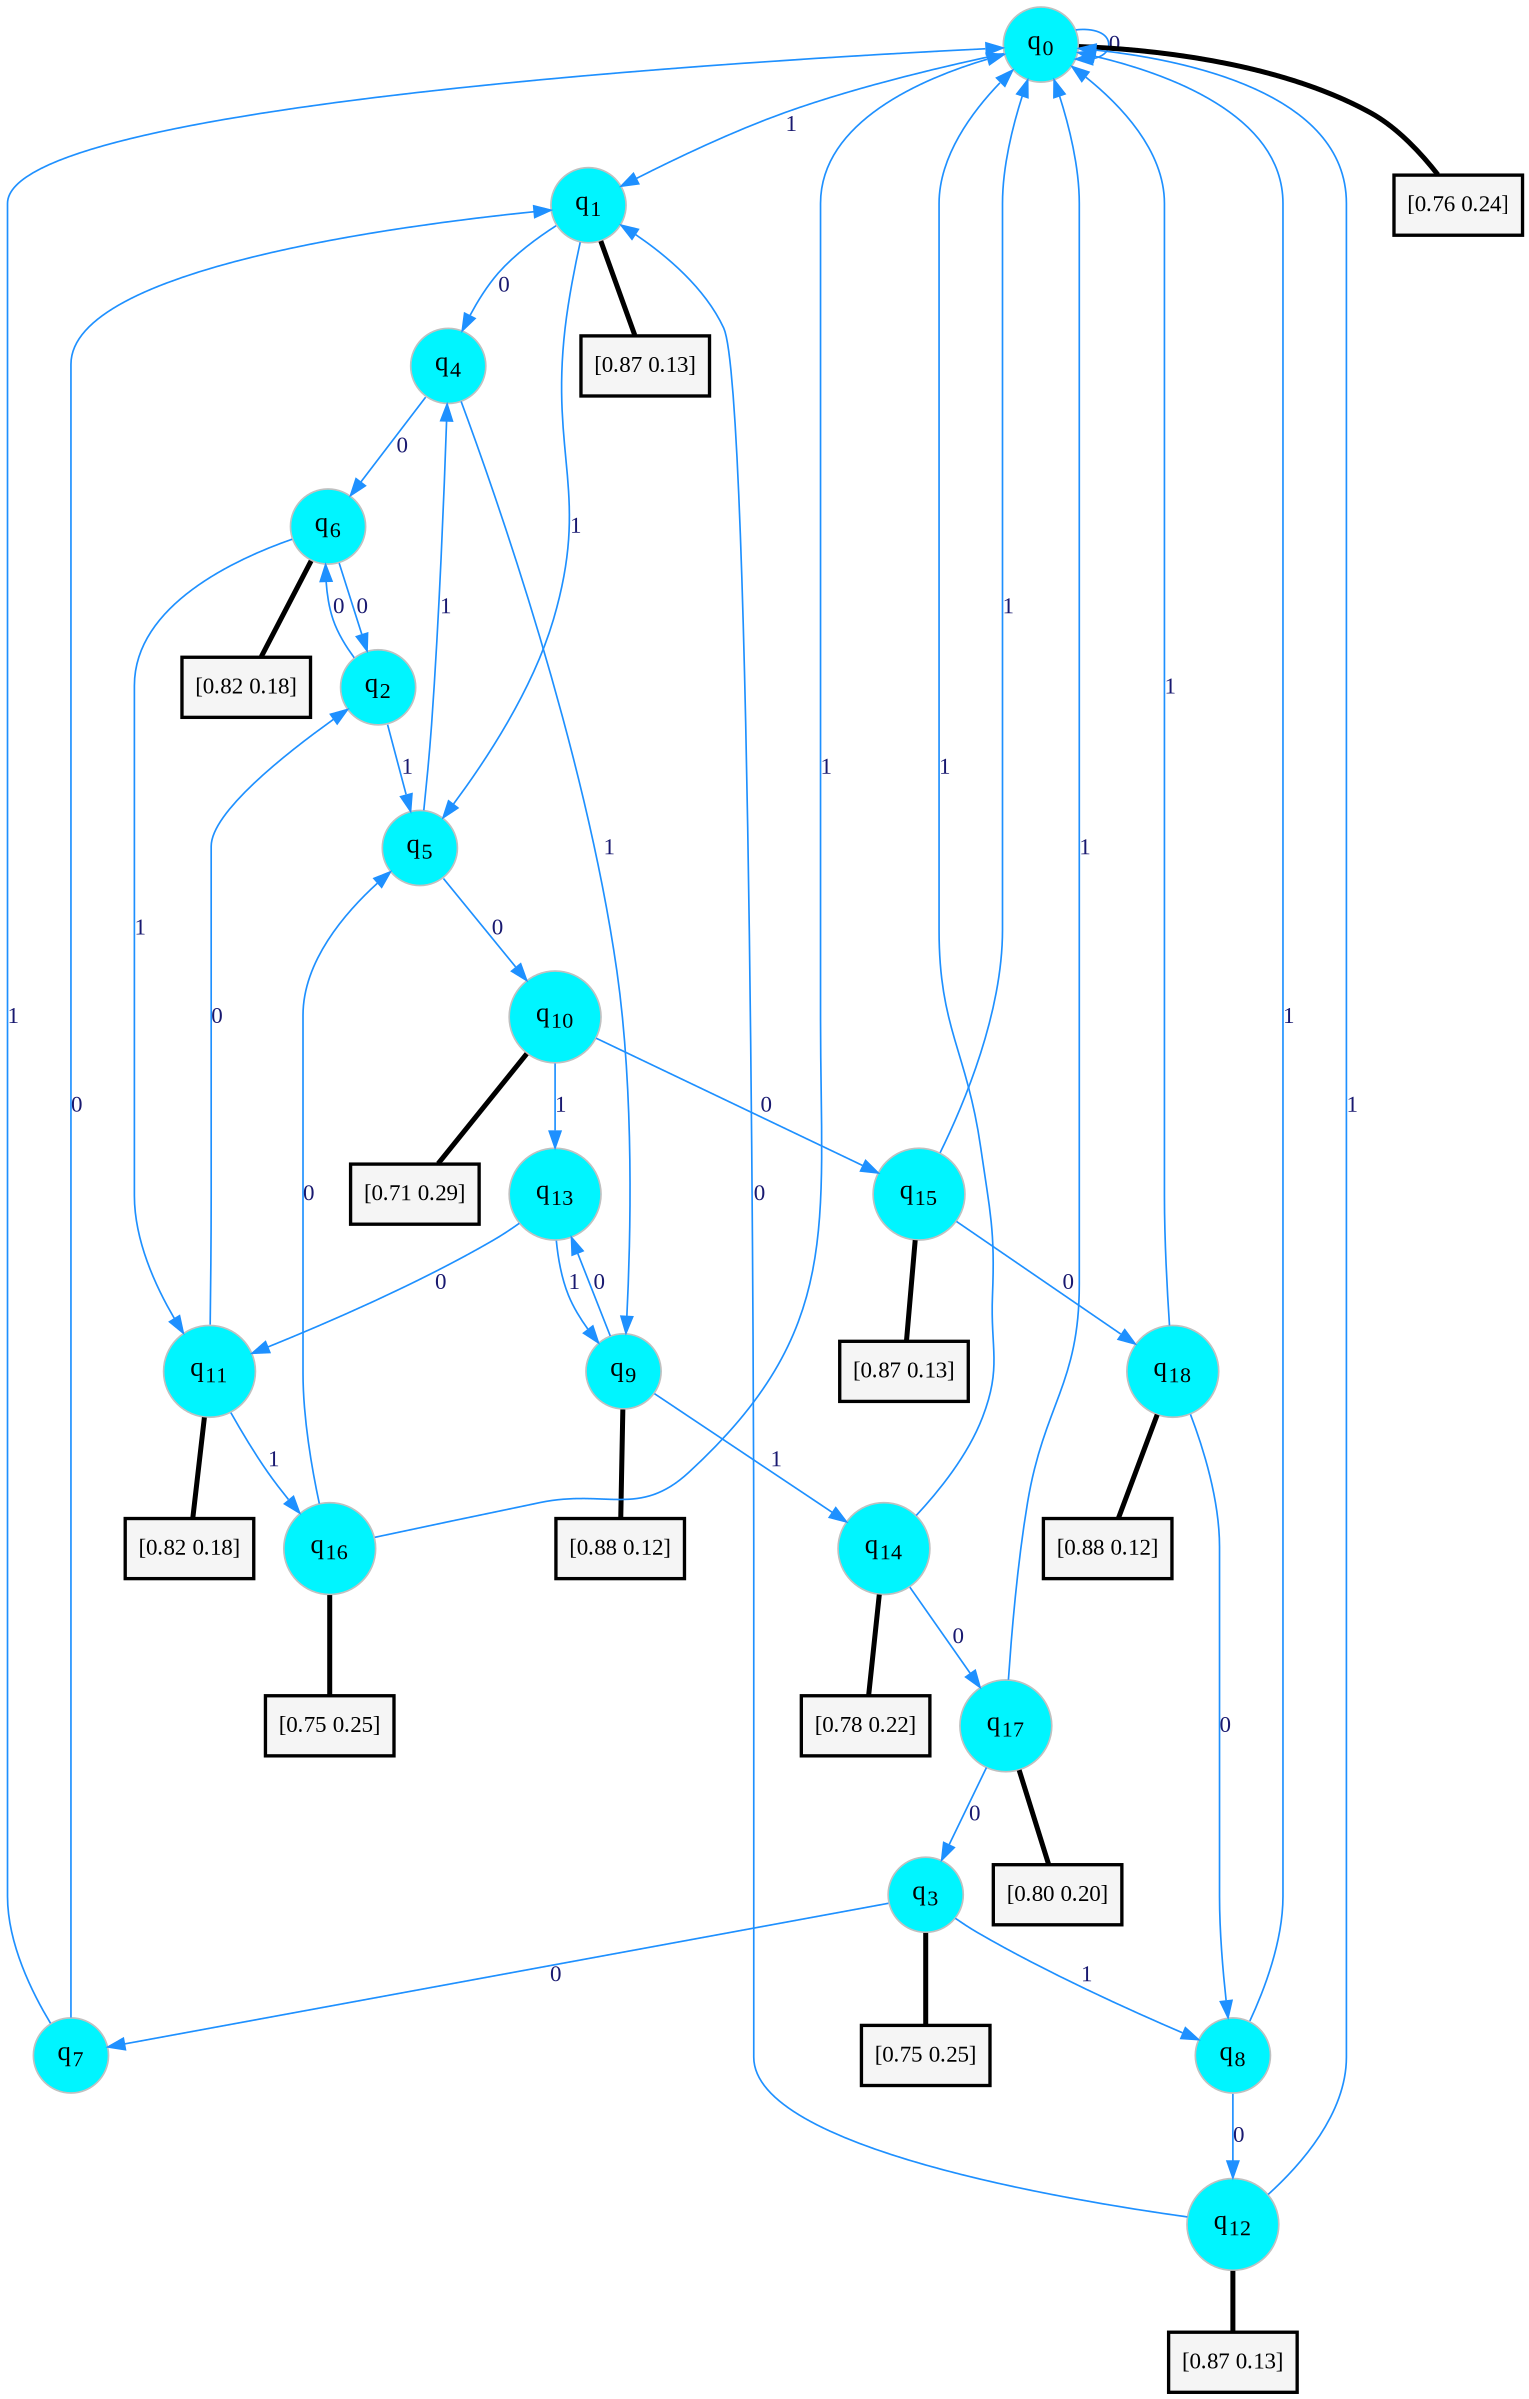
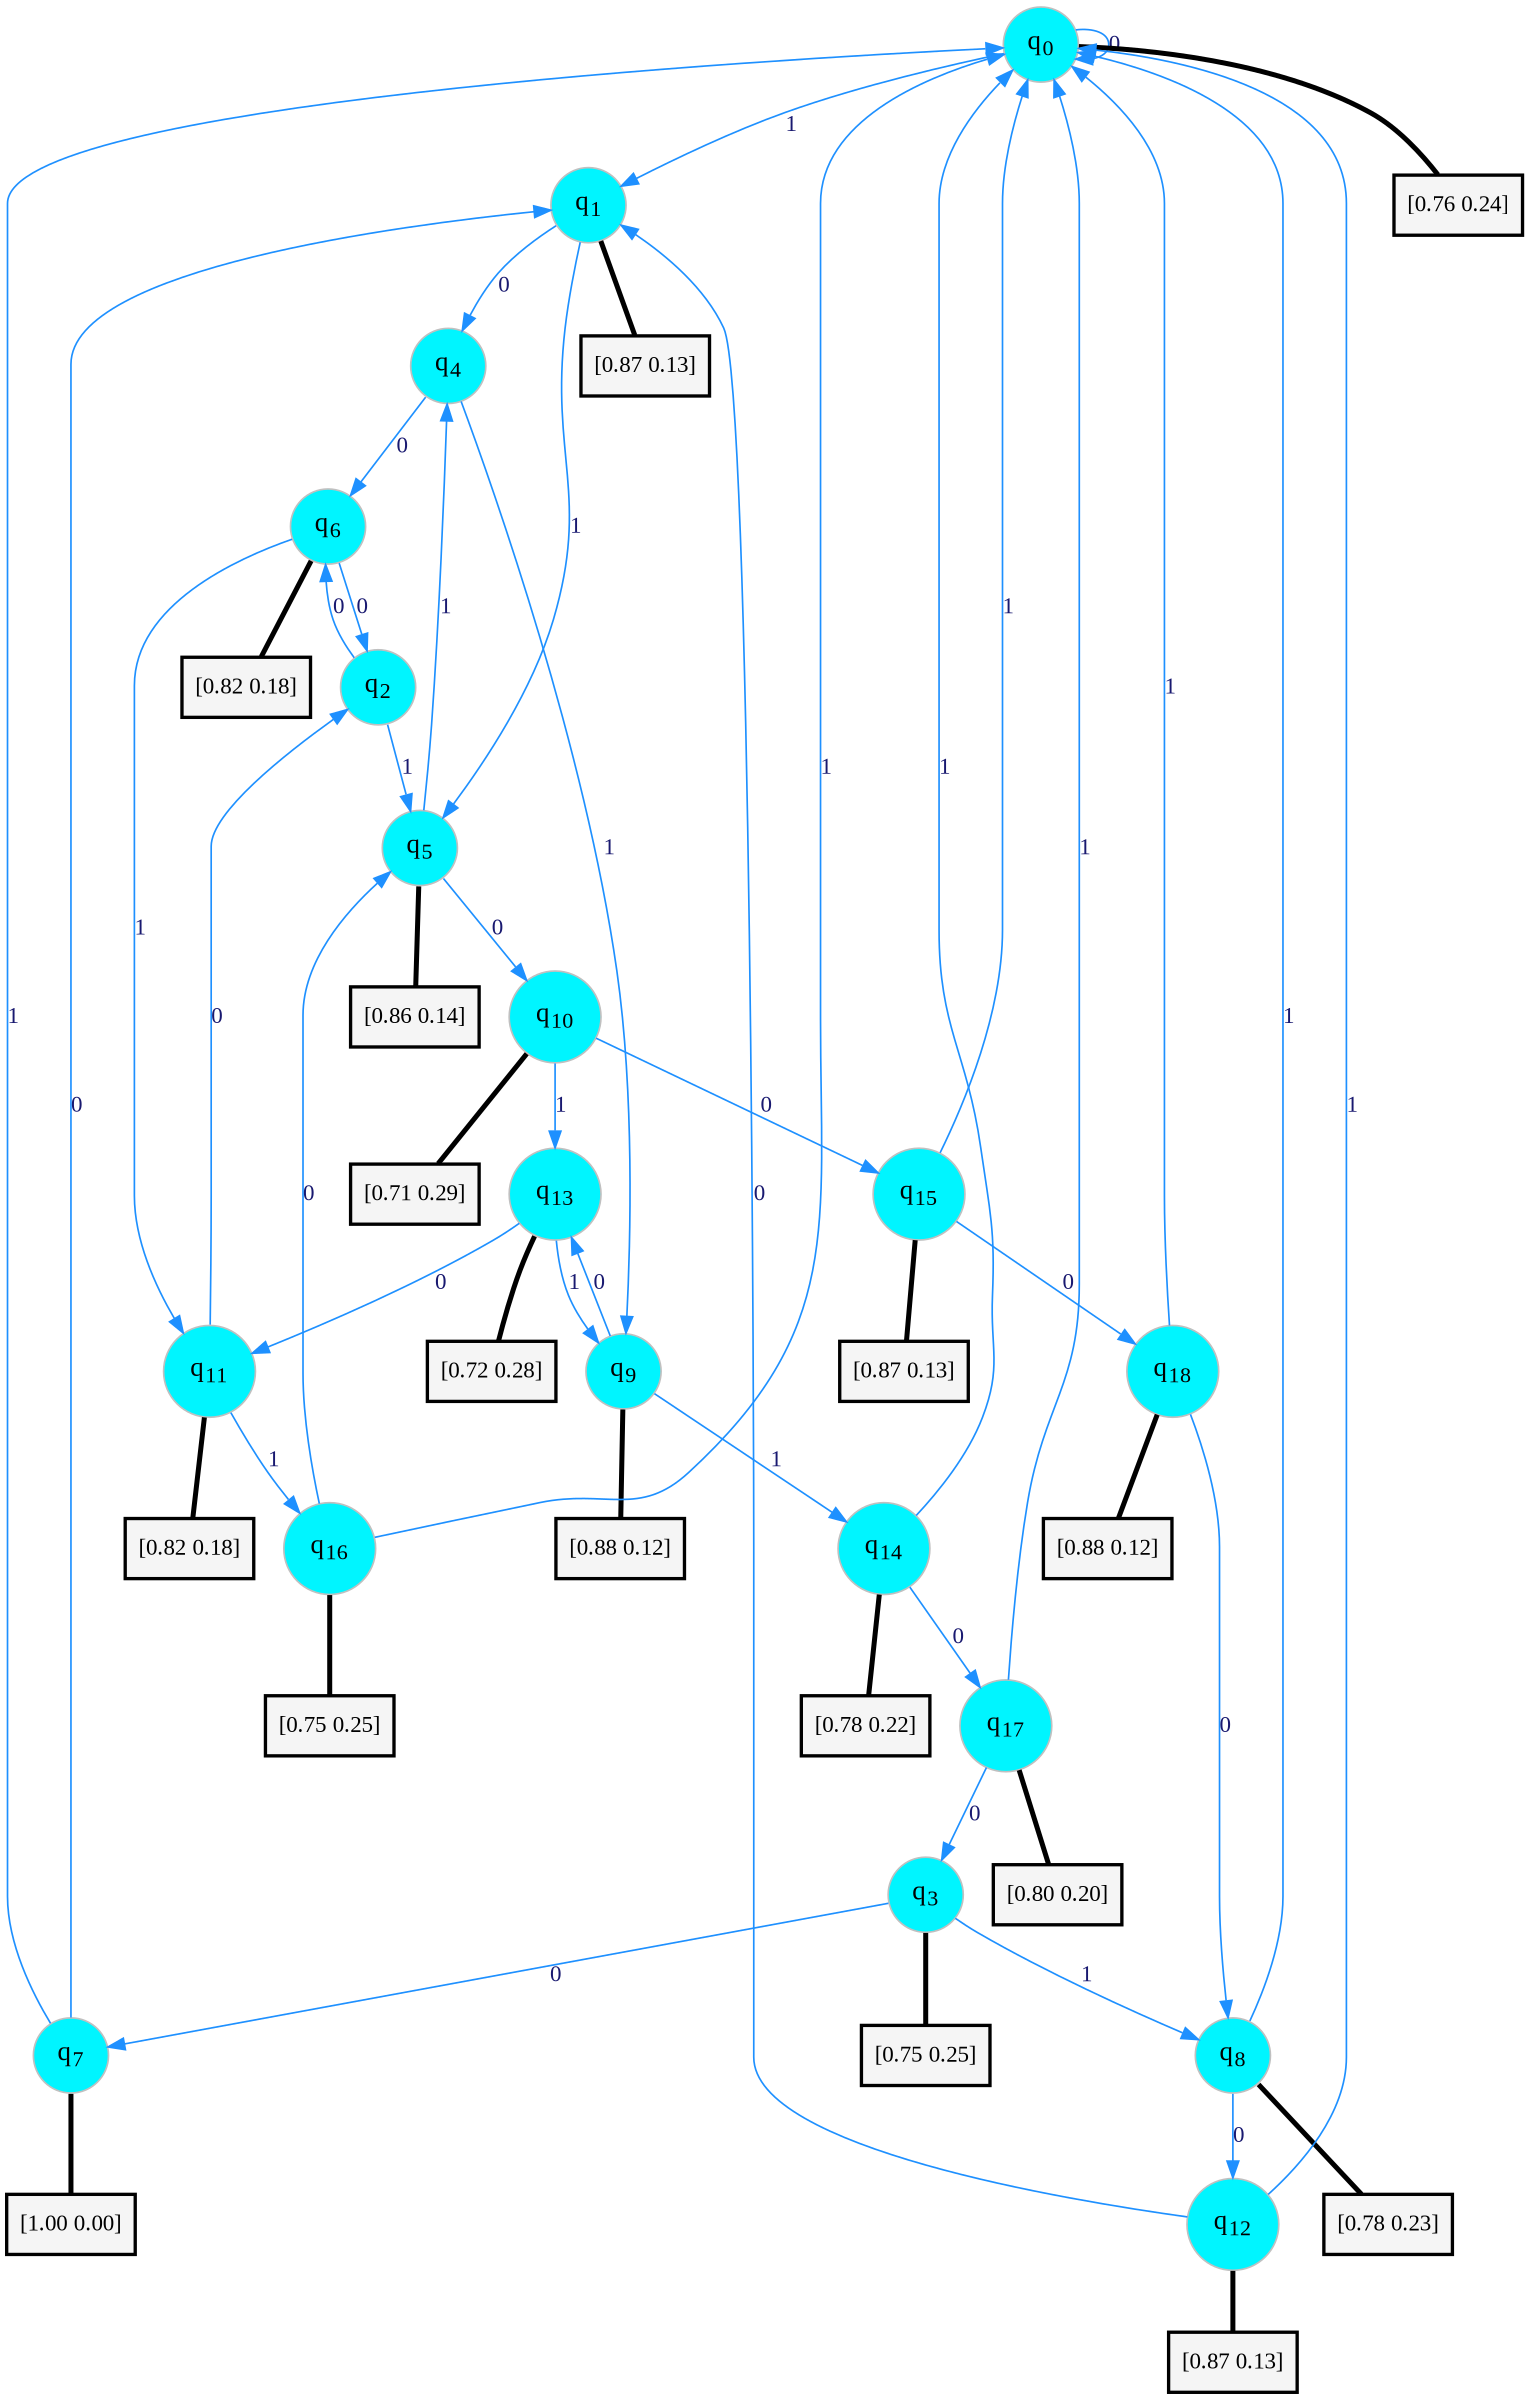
node "[0.86 0.14]": added
node "[0.72 0.28]": added
node "[1.00 0.00]": added
node "[0.78 0.23]": added
